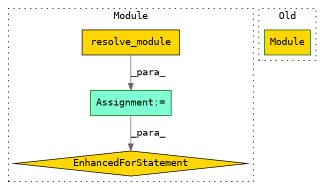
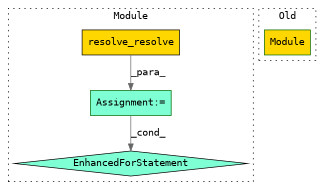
node "resolve_module": label "resolve_module" -> "resolve_resolve"
edge "Assignment:=" -> "EnhancedForStatement": label "_para_" -> "_cond_"
node "EnhancedForStatement": fillcolor gold -> aquamarine
